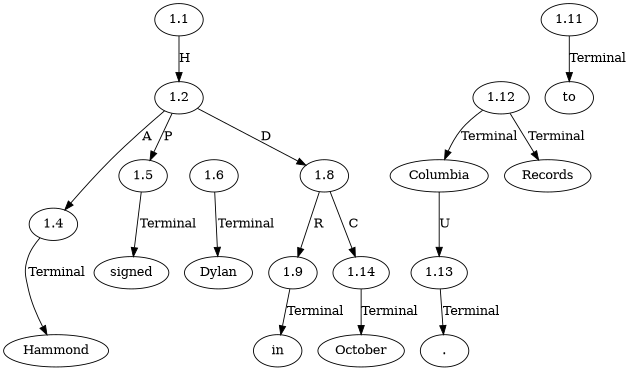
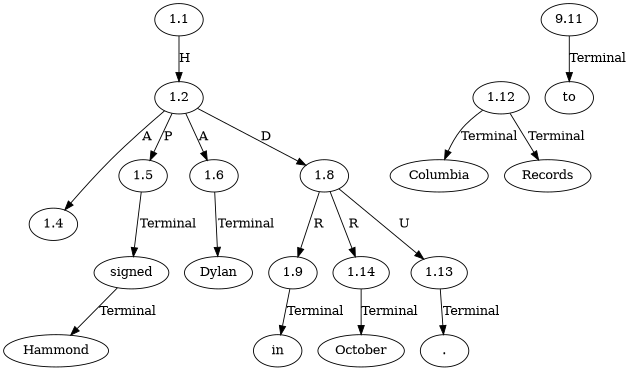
node "1.11": label "1.11" -> "9.11"
edge "1.2" -> "1.6": added, label "A"
edge "Columbia" -> "1.13": now "1.8" -> "1.13"
edge "1.8" -> "1.14": label "C" -> "R"
edge "1.4" -> "Hammond": now "signed" -> "Hammond"
